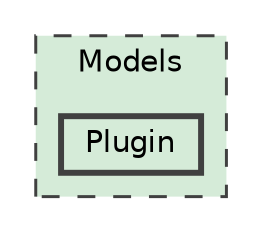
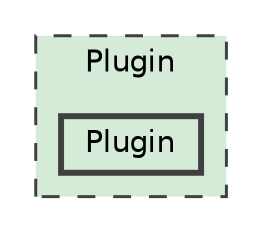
cluster "Models": label "Models" -> "Plugin"
